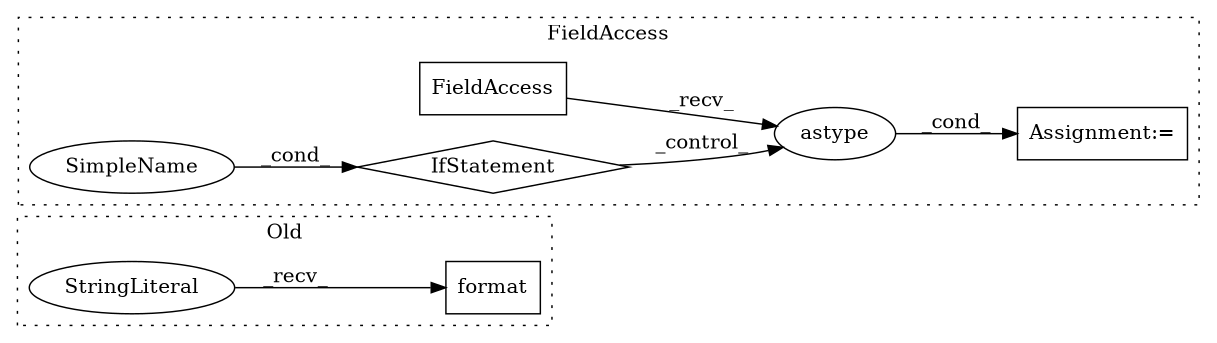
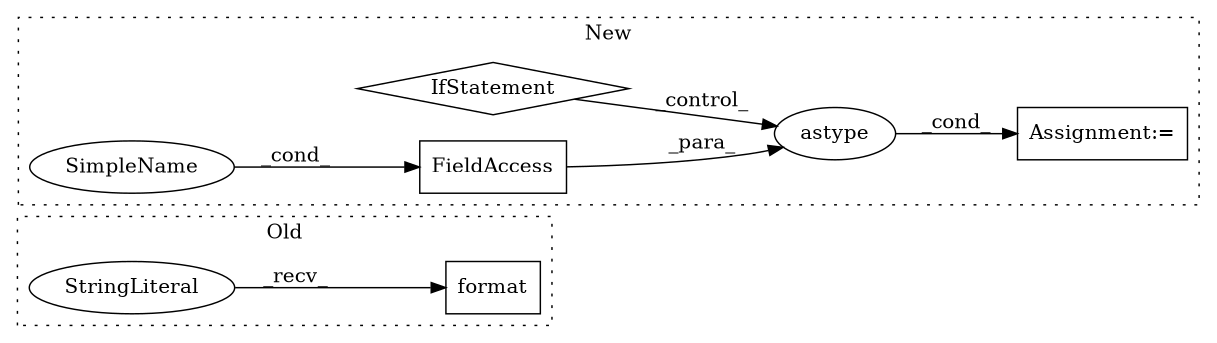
cluster "FieldAccess": label "FieldAccess" -> "New"
edge "FieldAccess" -> "astype": label "_recv_" -> "_para_"
edge "SimpleName" -> "IfStatement": now "SimpleName" -> "FieldAccess"
